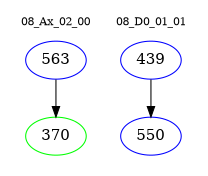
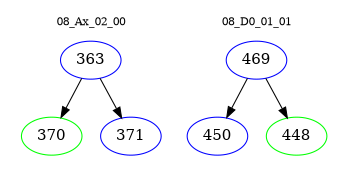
node "563": label "563" -> "363"
node "439": label "439" -> "469"
node "371": added
node "550": label "550" -> "450"
node "448": added
